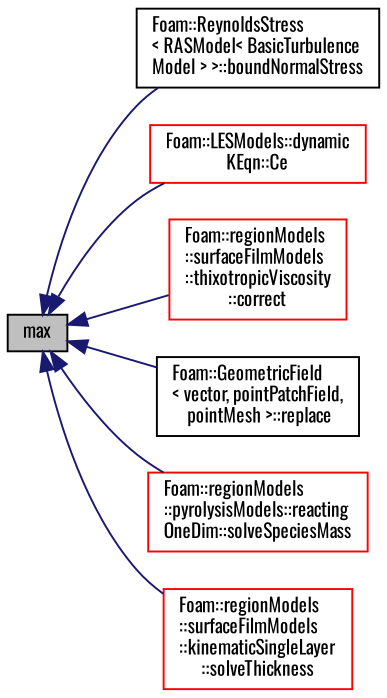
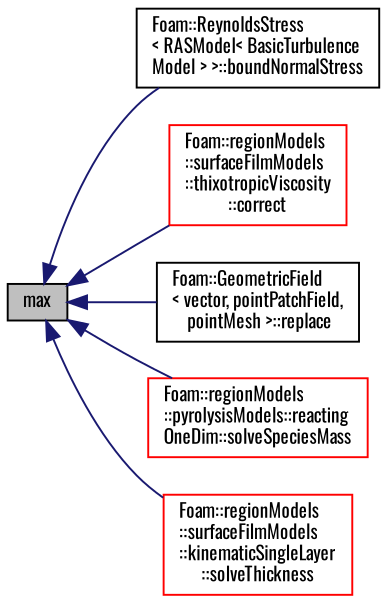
node "Foam::LESModels::dynamic KEqn::Ce": removed
